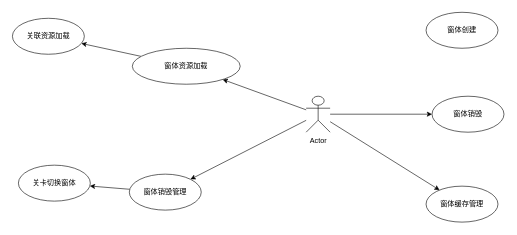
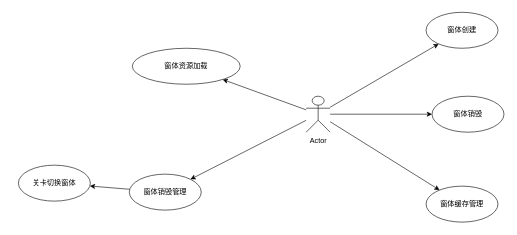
node "关联资源加载": removed
edge "窗体资源加载" -> "关联资源加载": removed
edge "Actor" -> "窗体创建": added
